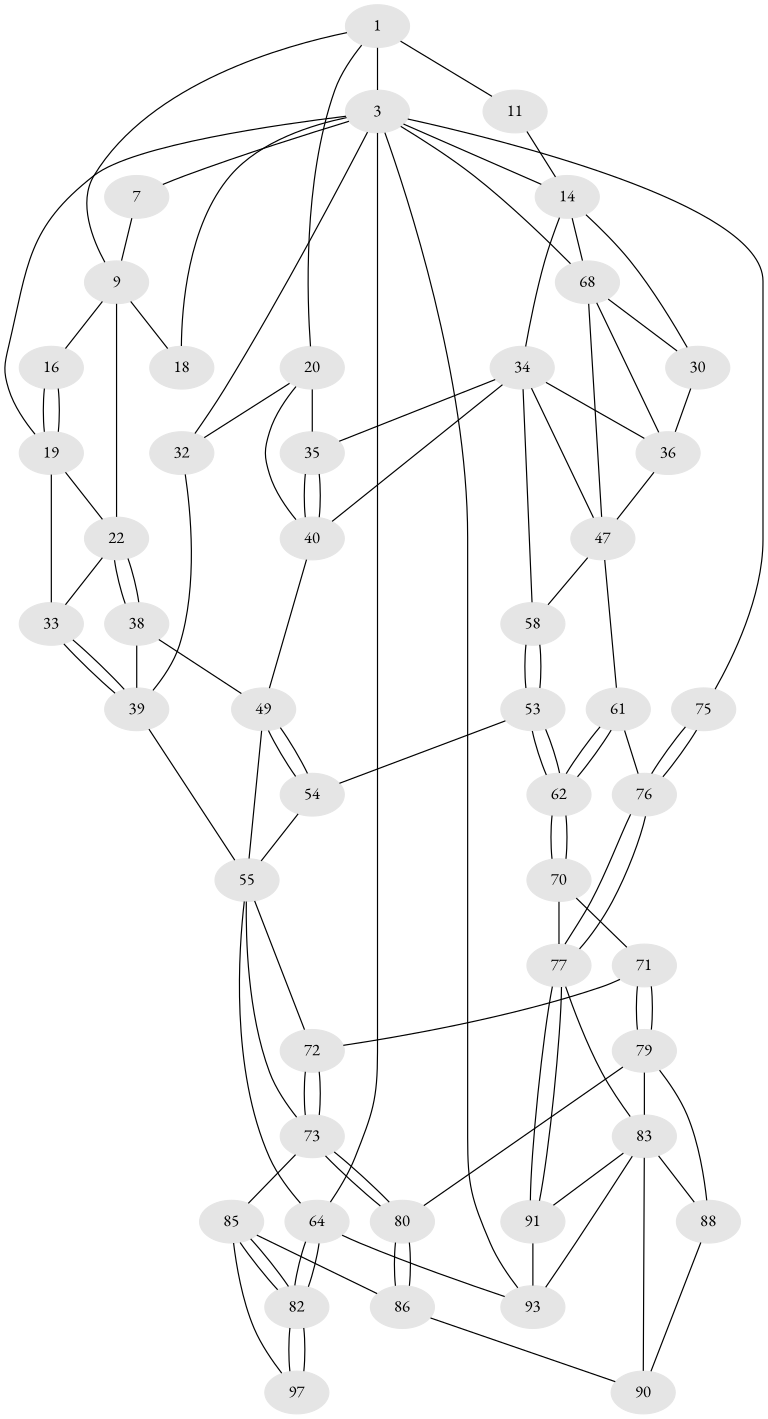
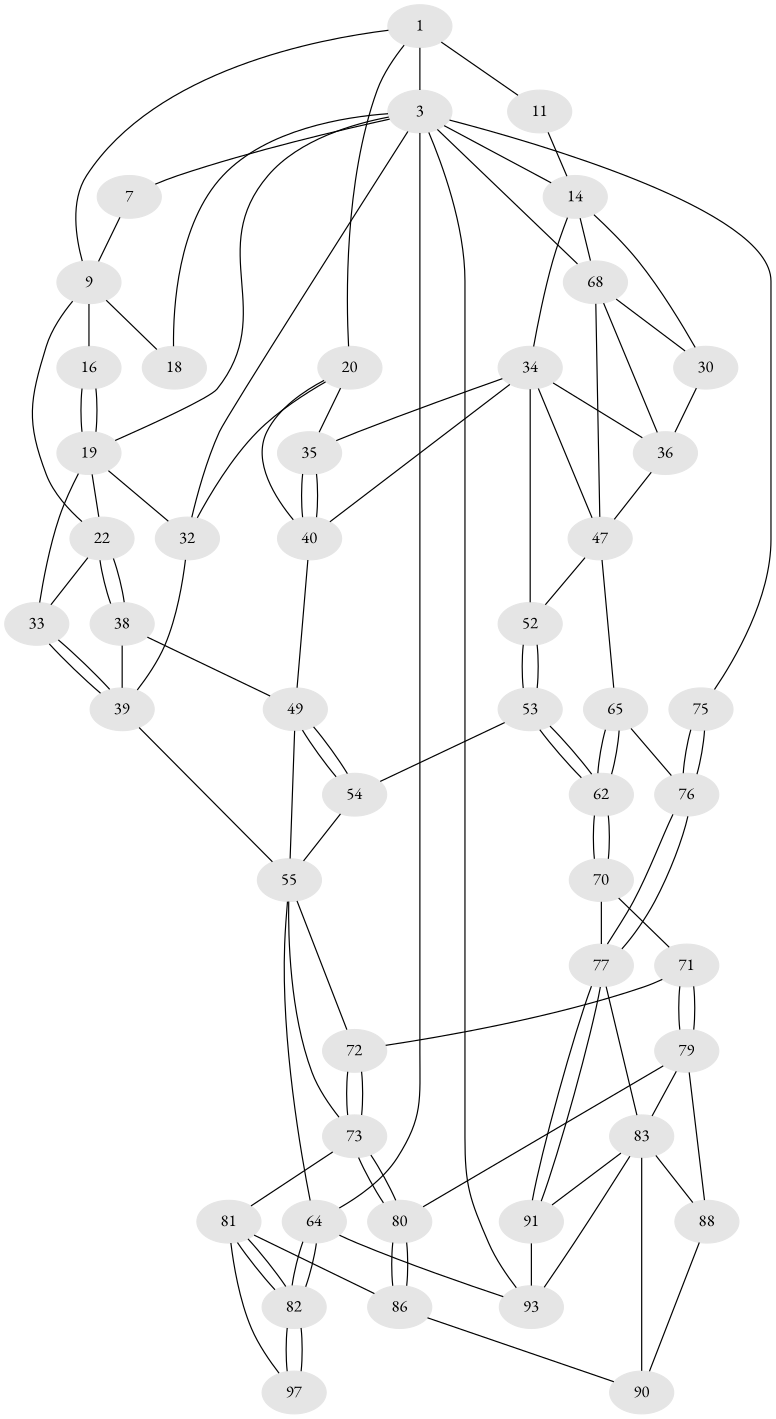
edge "19" -- "32": added
node "58": label "58" -> "52"
node "61": label "61" -> "65"
node "85": label "85" -> "81"
